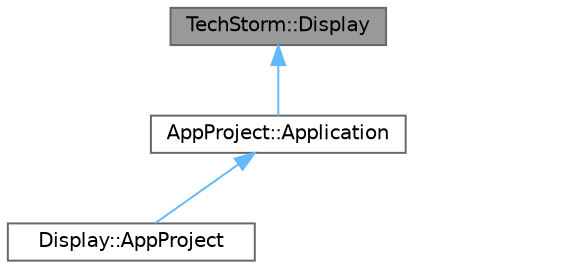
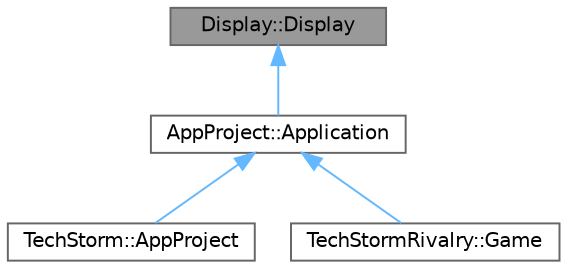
node "TechStorm::Display": label "TechStorm::Display" -> "Display::Display"
node "Display::AppProject": label "Display::AppProject" -> "TechStorm::AppProject"
node "TechStormRivalry::Game": added
